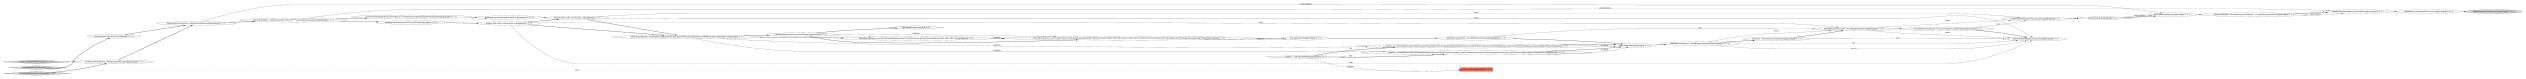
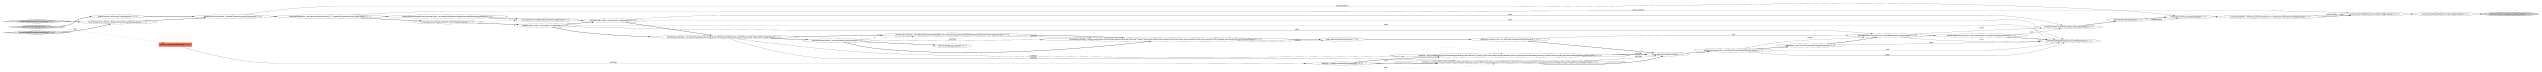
node "cmdDistrib.finish()@@@39@@@['1', '1', '1']": shape diamond -> ellipse
node "Node retryNode@@@12@@@['0', '0', '1']": shape diamond -> ellipse
edge "nodeType == NodeType.FORWARD@@@13@@@['0', '0', '1']" -> "NodeType nodeType@@@2@@@['0', '0', '1']": reversed
